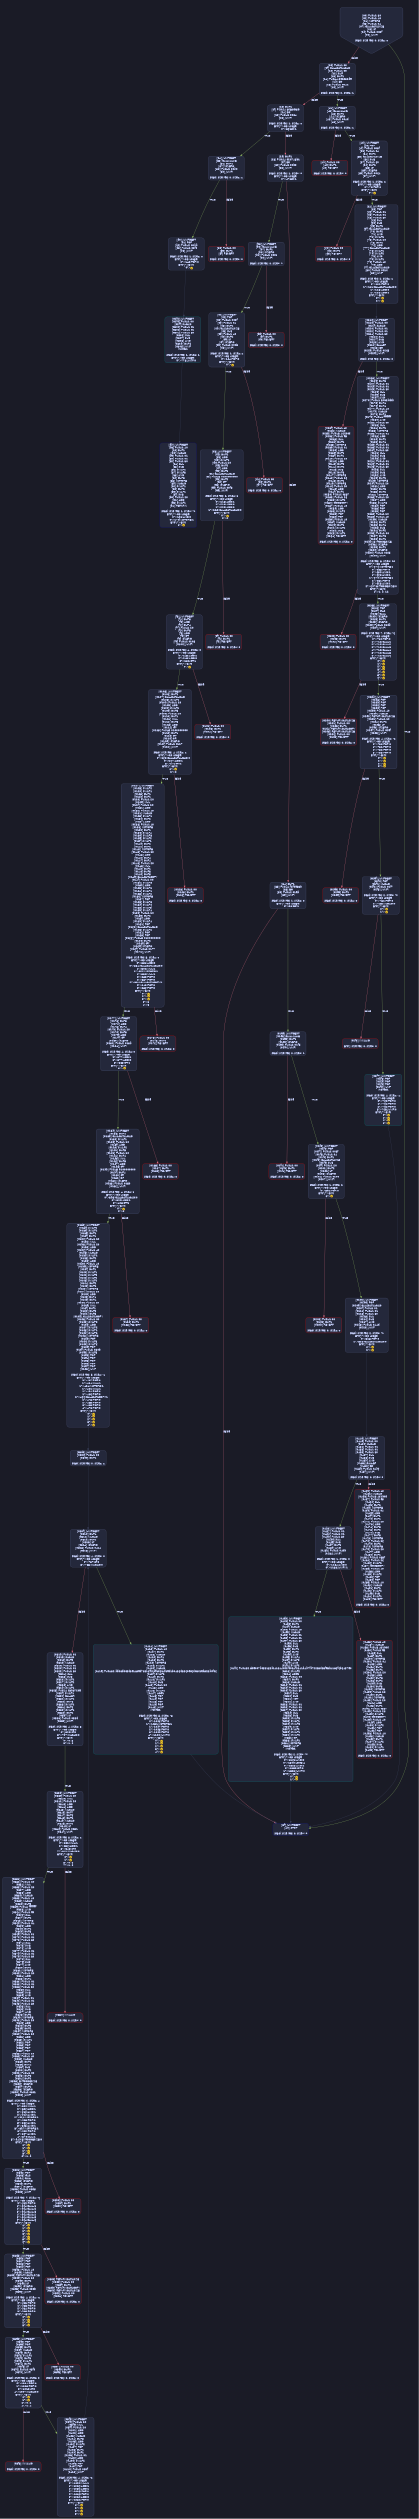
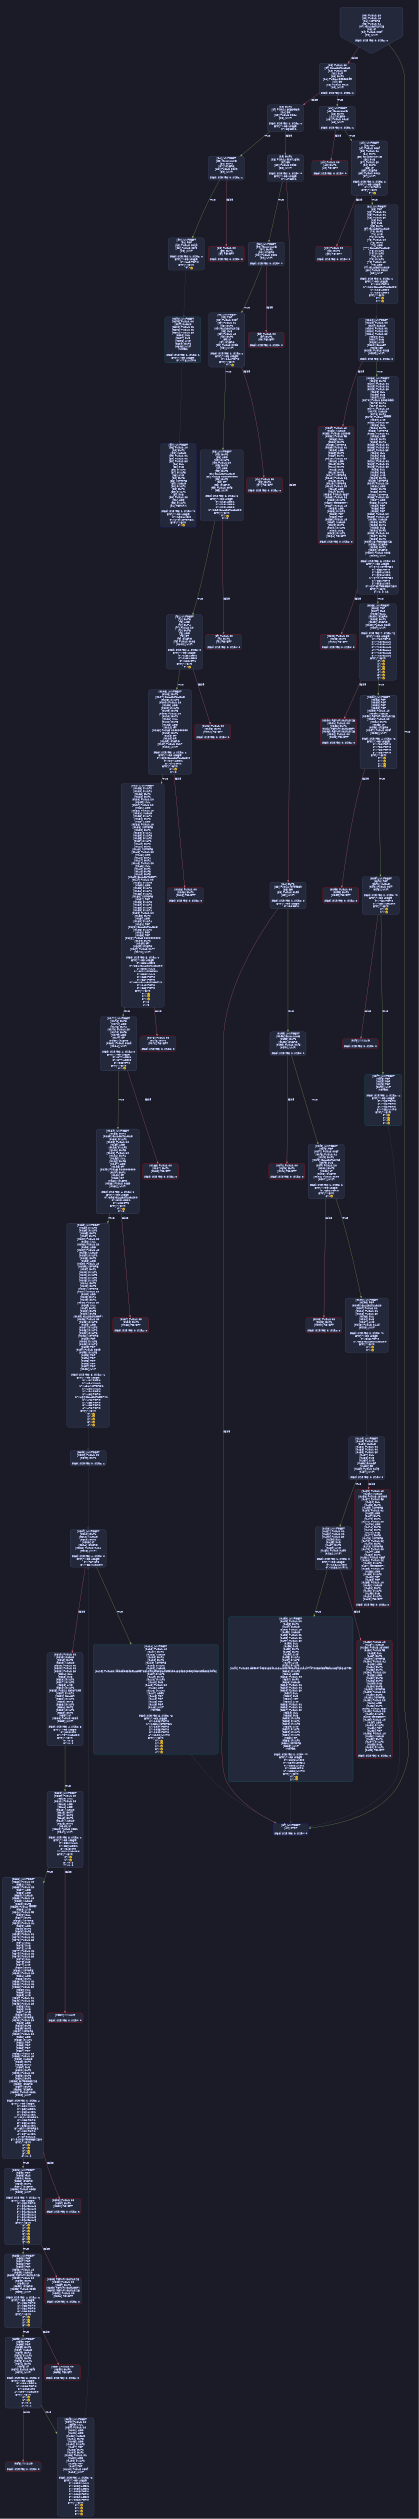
node "[02f6] INVALID Entry size req: 0, sizeΔ: 0": label "[02f6] INVALID Entry size req: 0, sizeΔ: 0" -> "[02f6] INVALID Stack size req: 0, sizeΔ: 0"
